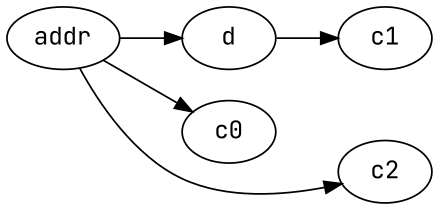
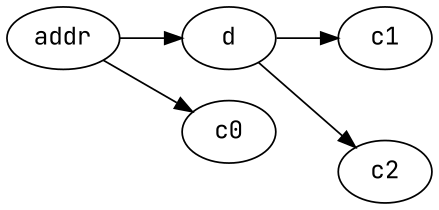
edge "addr" -> "c2": now "d" -> "c2"
